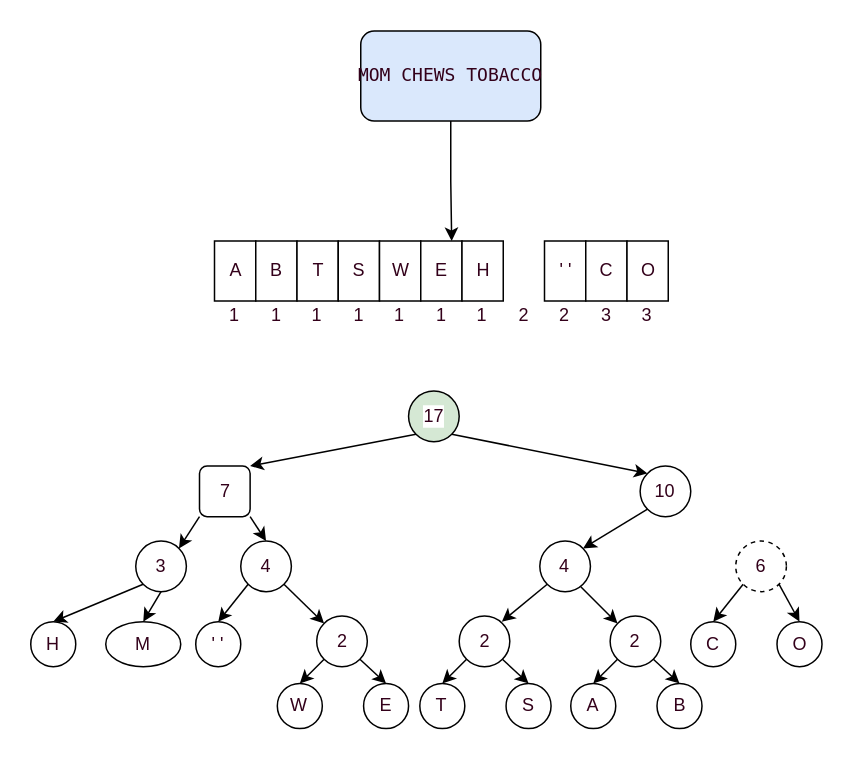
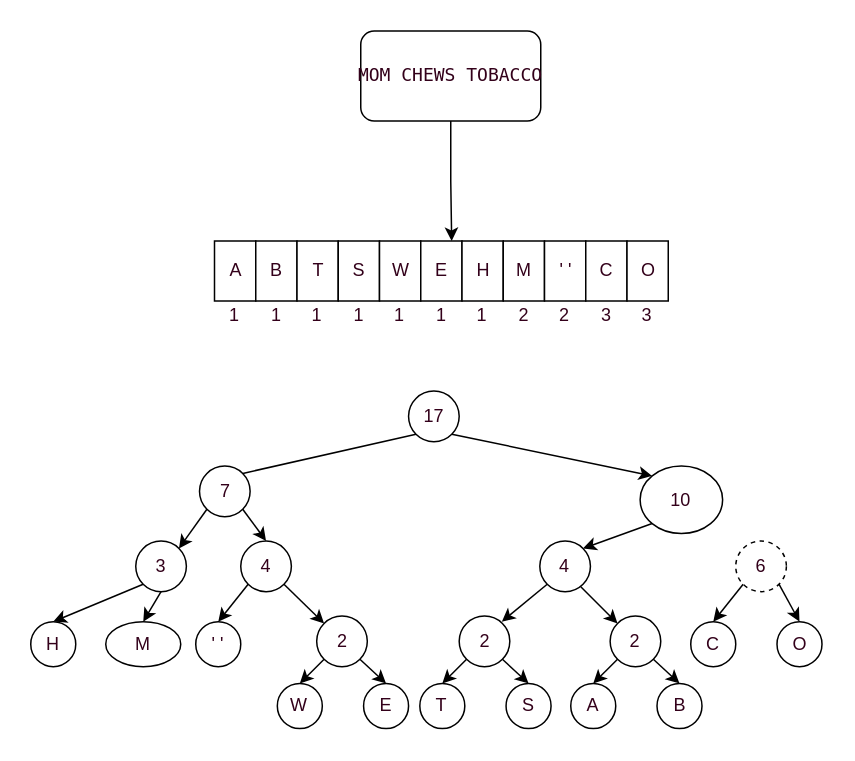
node "MOM CHEWS TOBACCO": fillcolor #dae8fc -> #ffffff
node "M": added
node "17": fillcolor #d5e8d4 -> #ffffff
edge "17" -> "7": arrowhead classic -> none
node "7": shape rounded rectangle -> ellipse
node "10": size 51x51 -> 83x68
